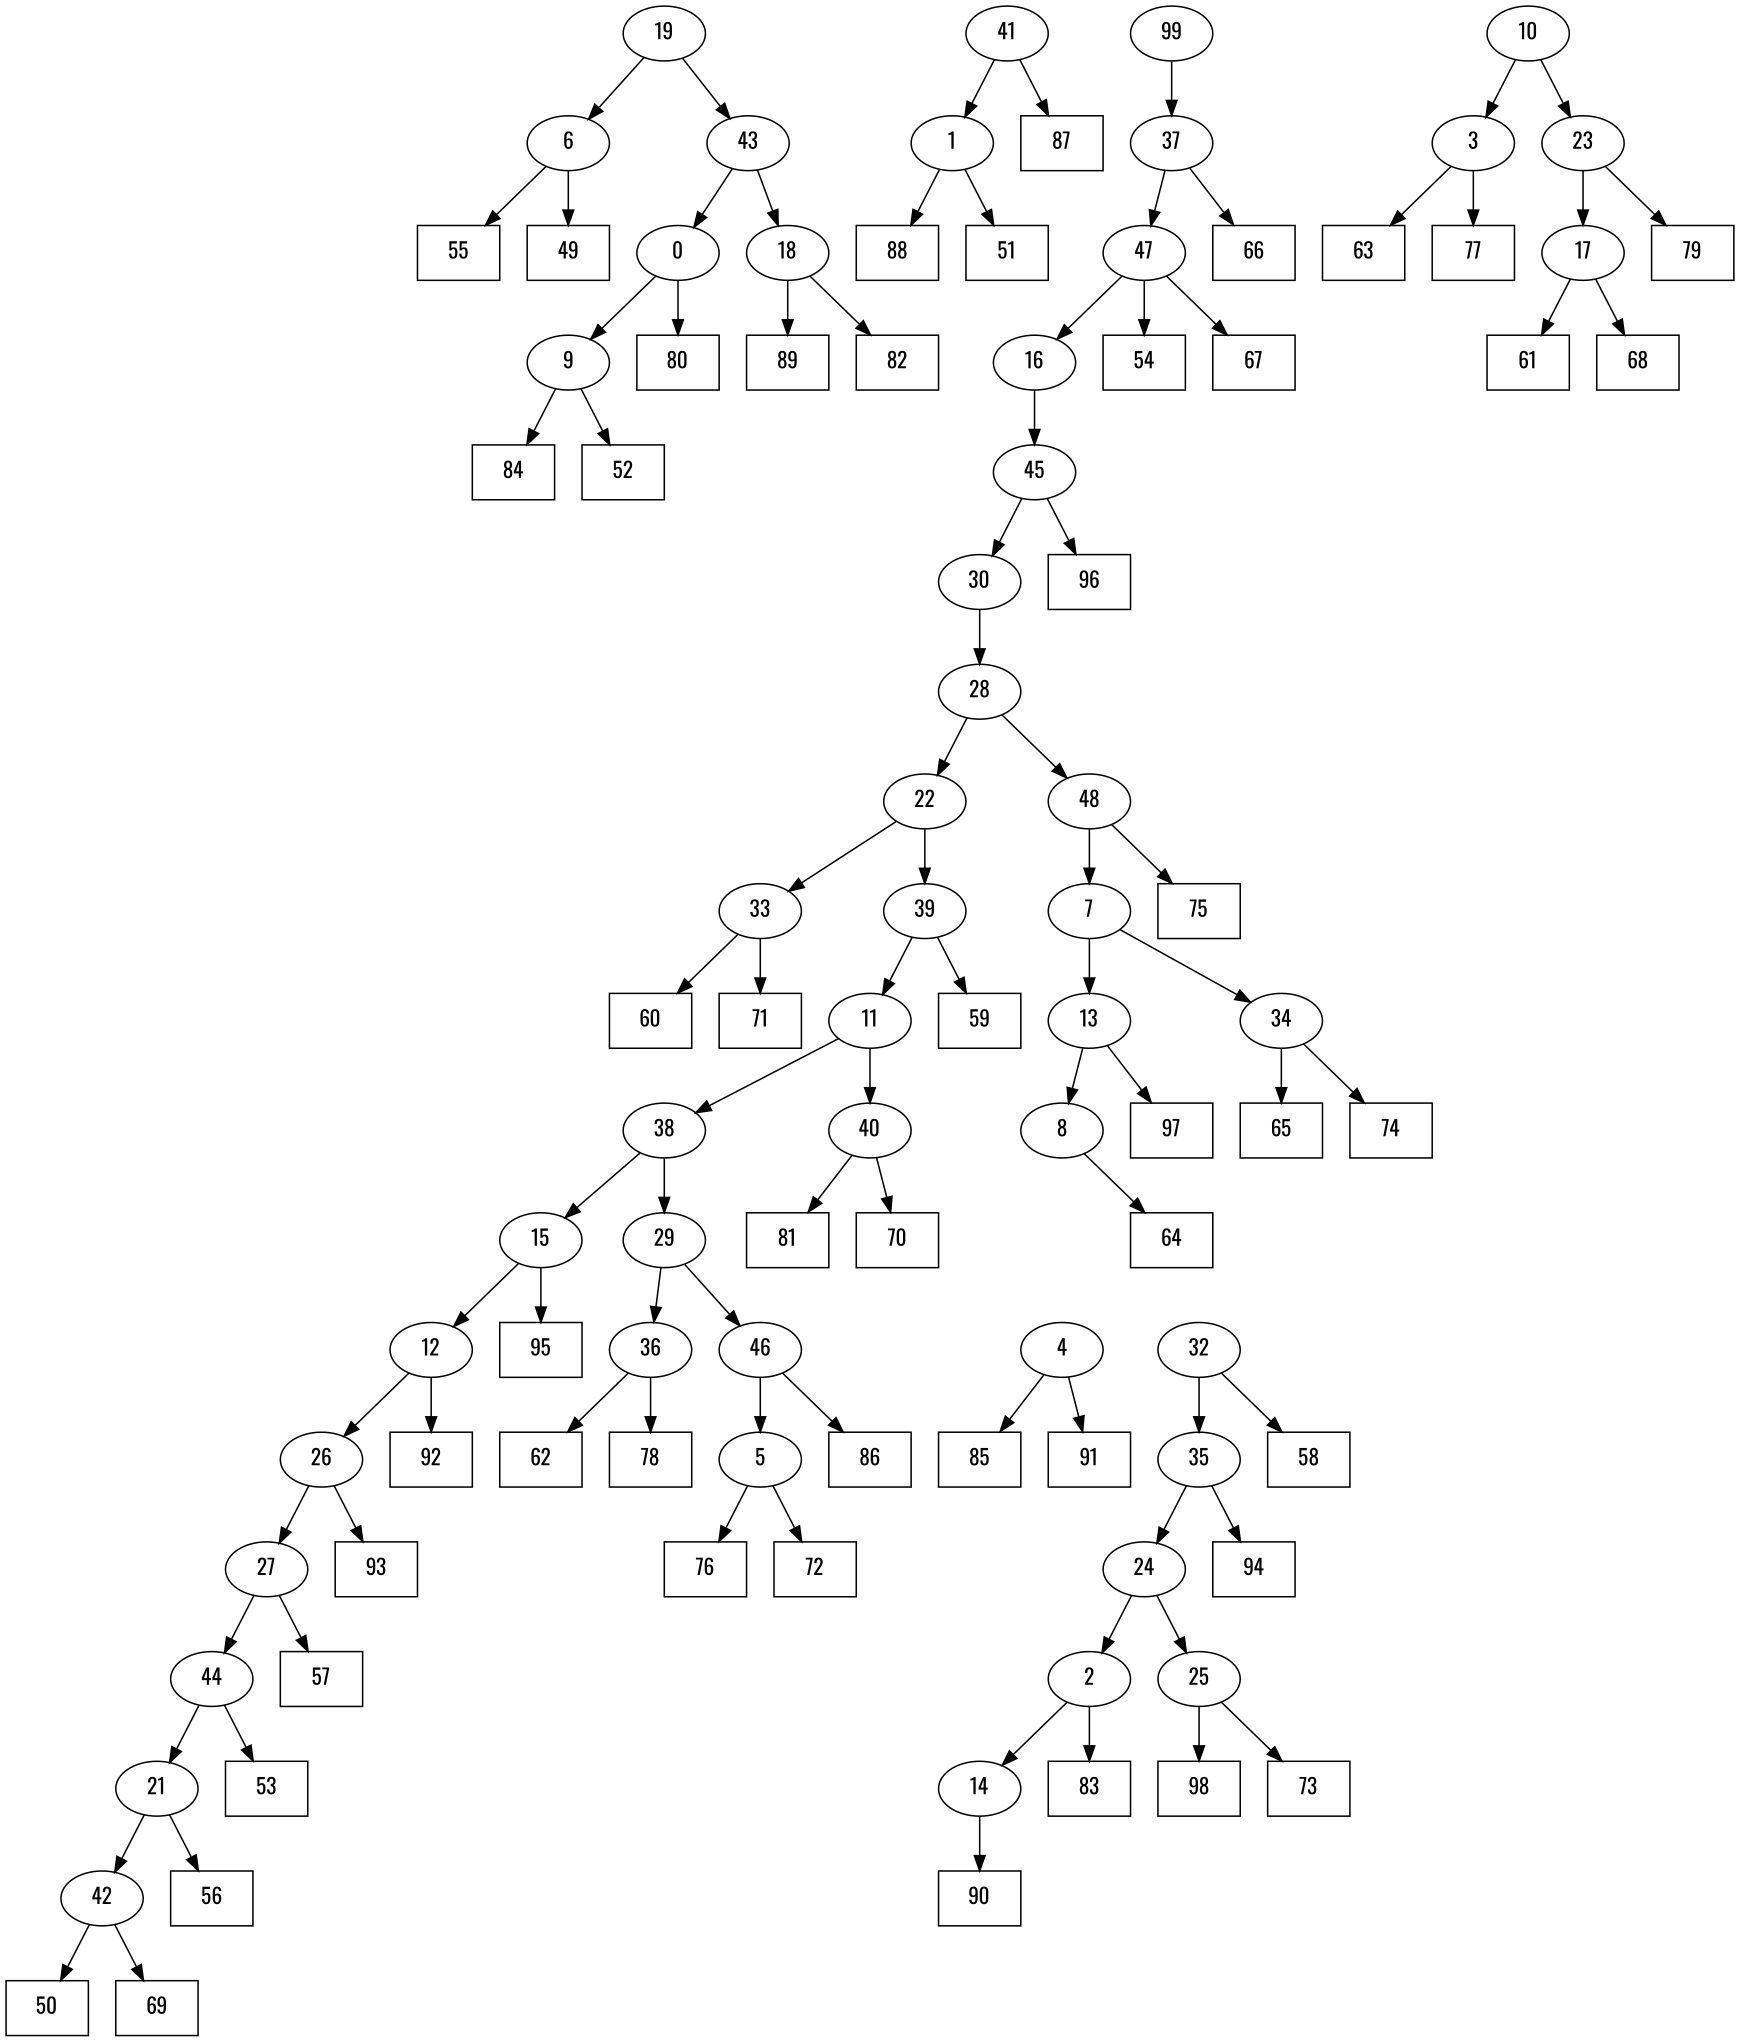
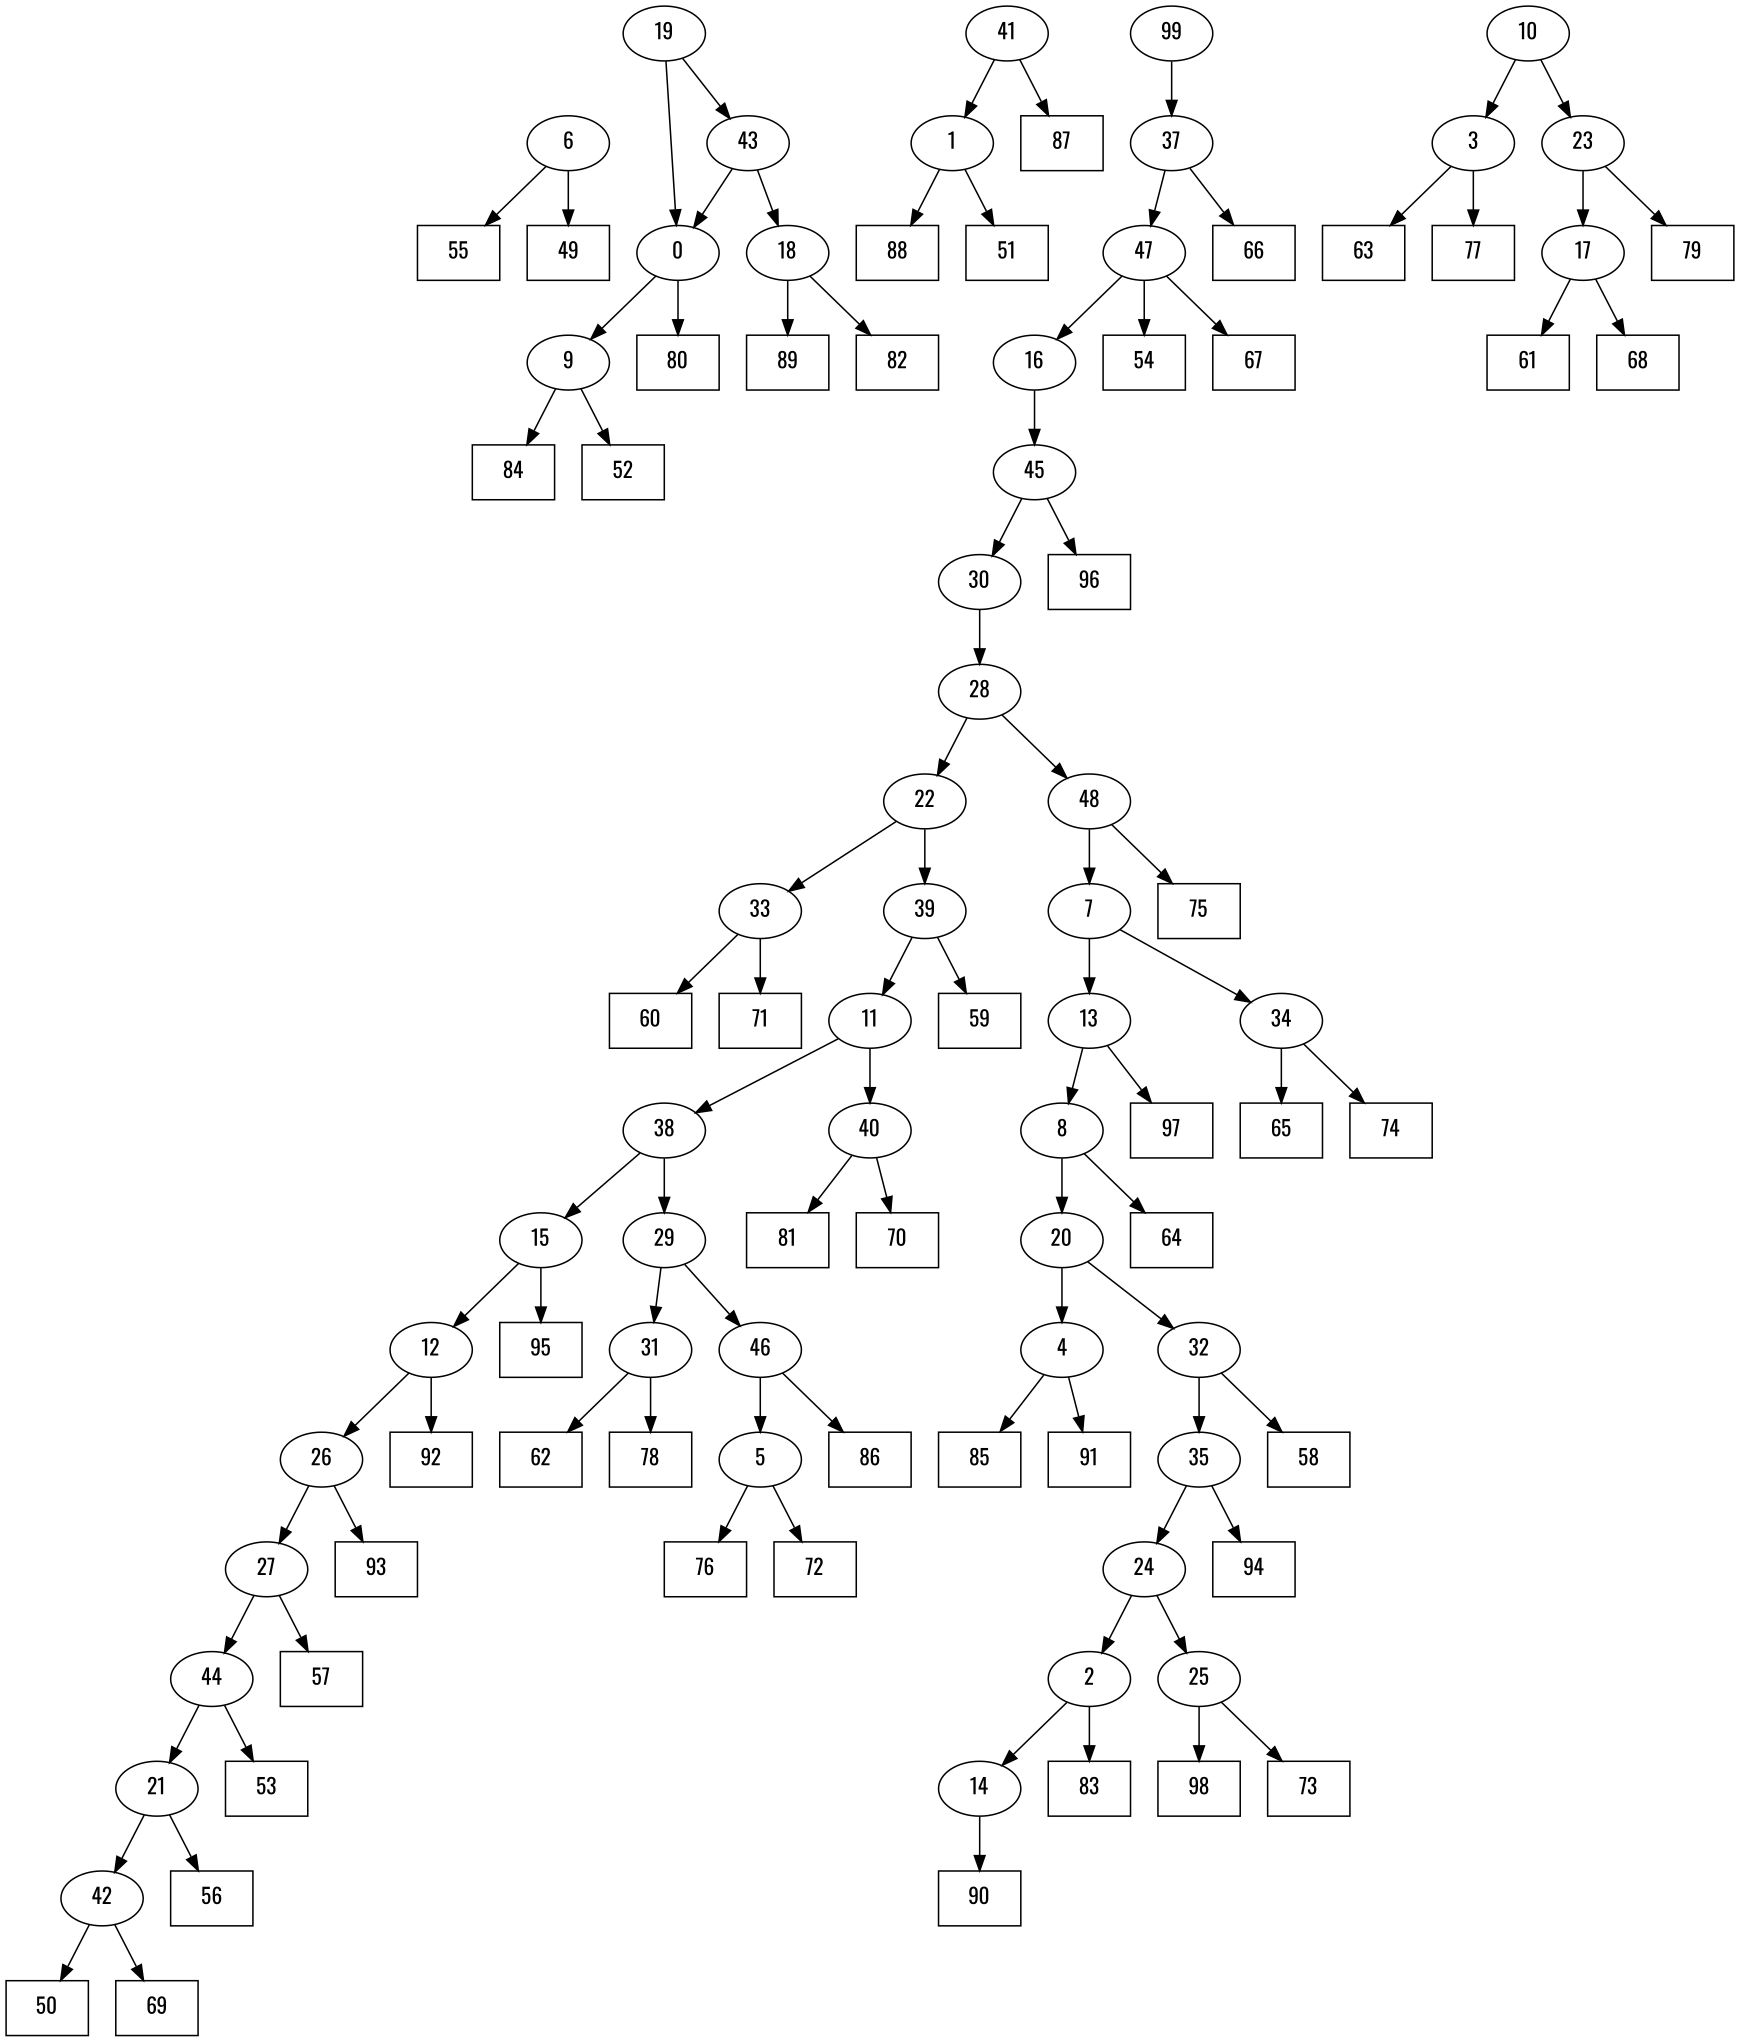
edge "19" -> "6": now "19" -> "0"
node "20": added
node "36": label "36" -> "31"
